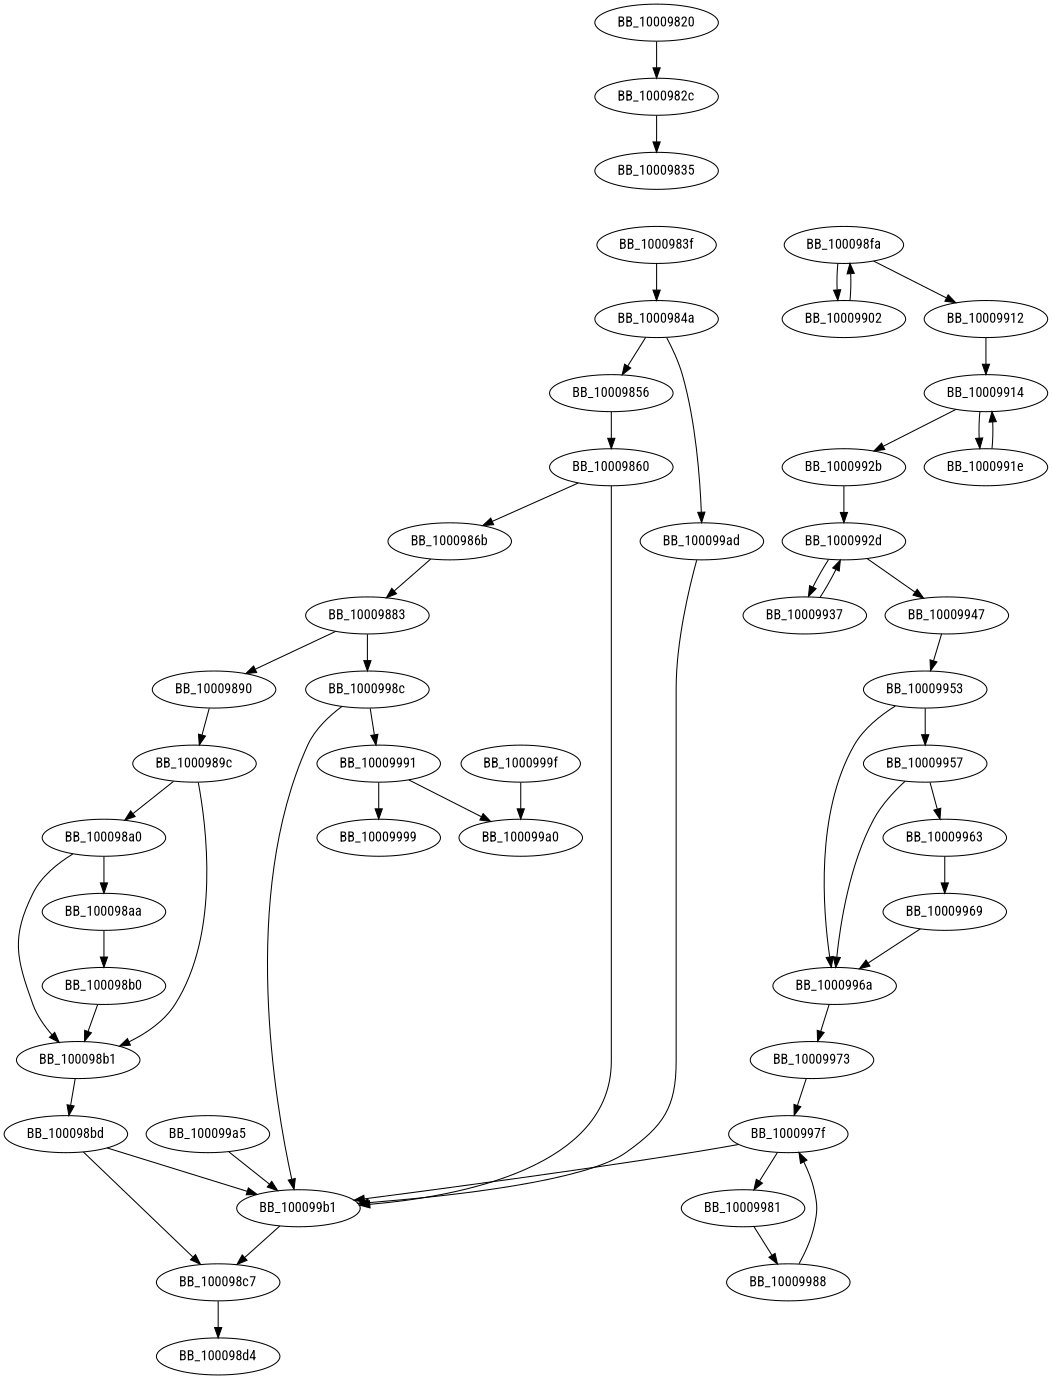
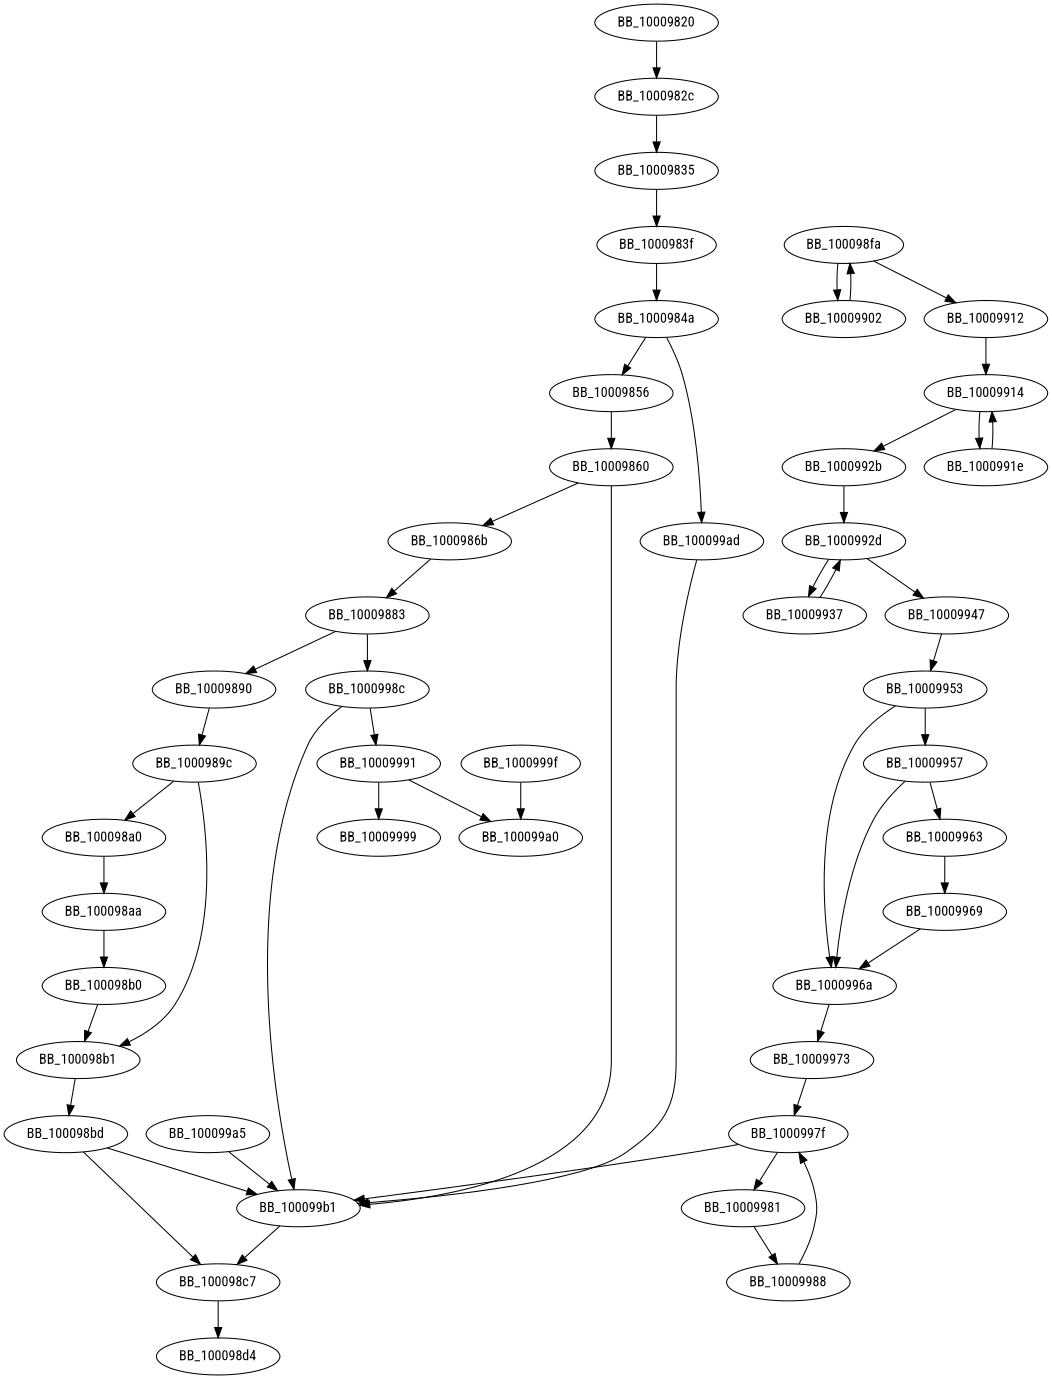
edge "BB_10009835" -> "BB_1000983f": added
edge "BB_100098a0" -> "BB_100098b1": removed
